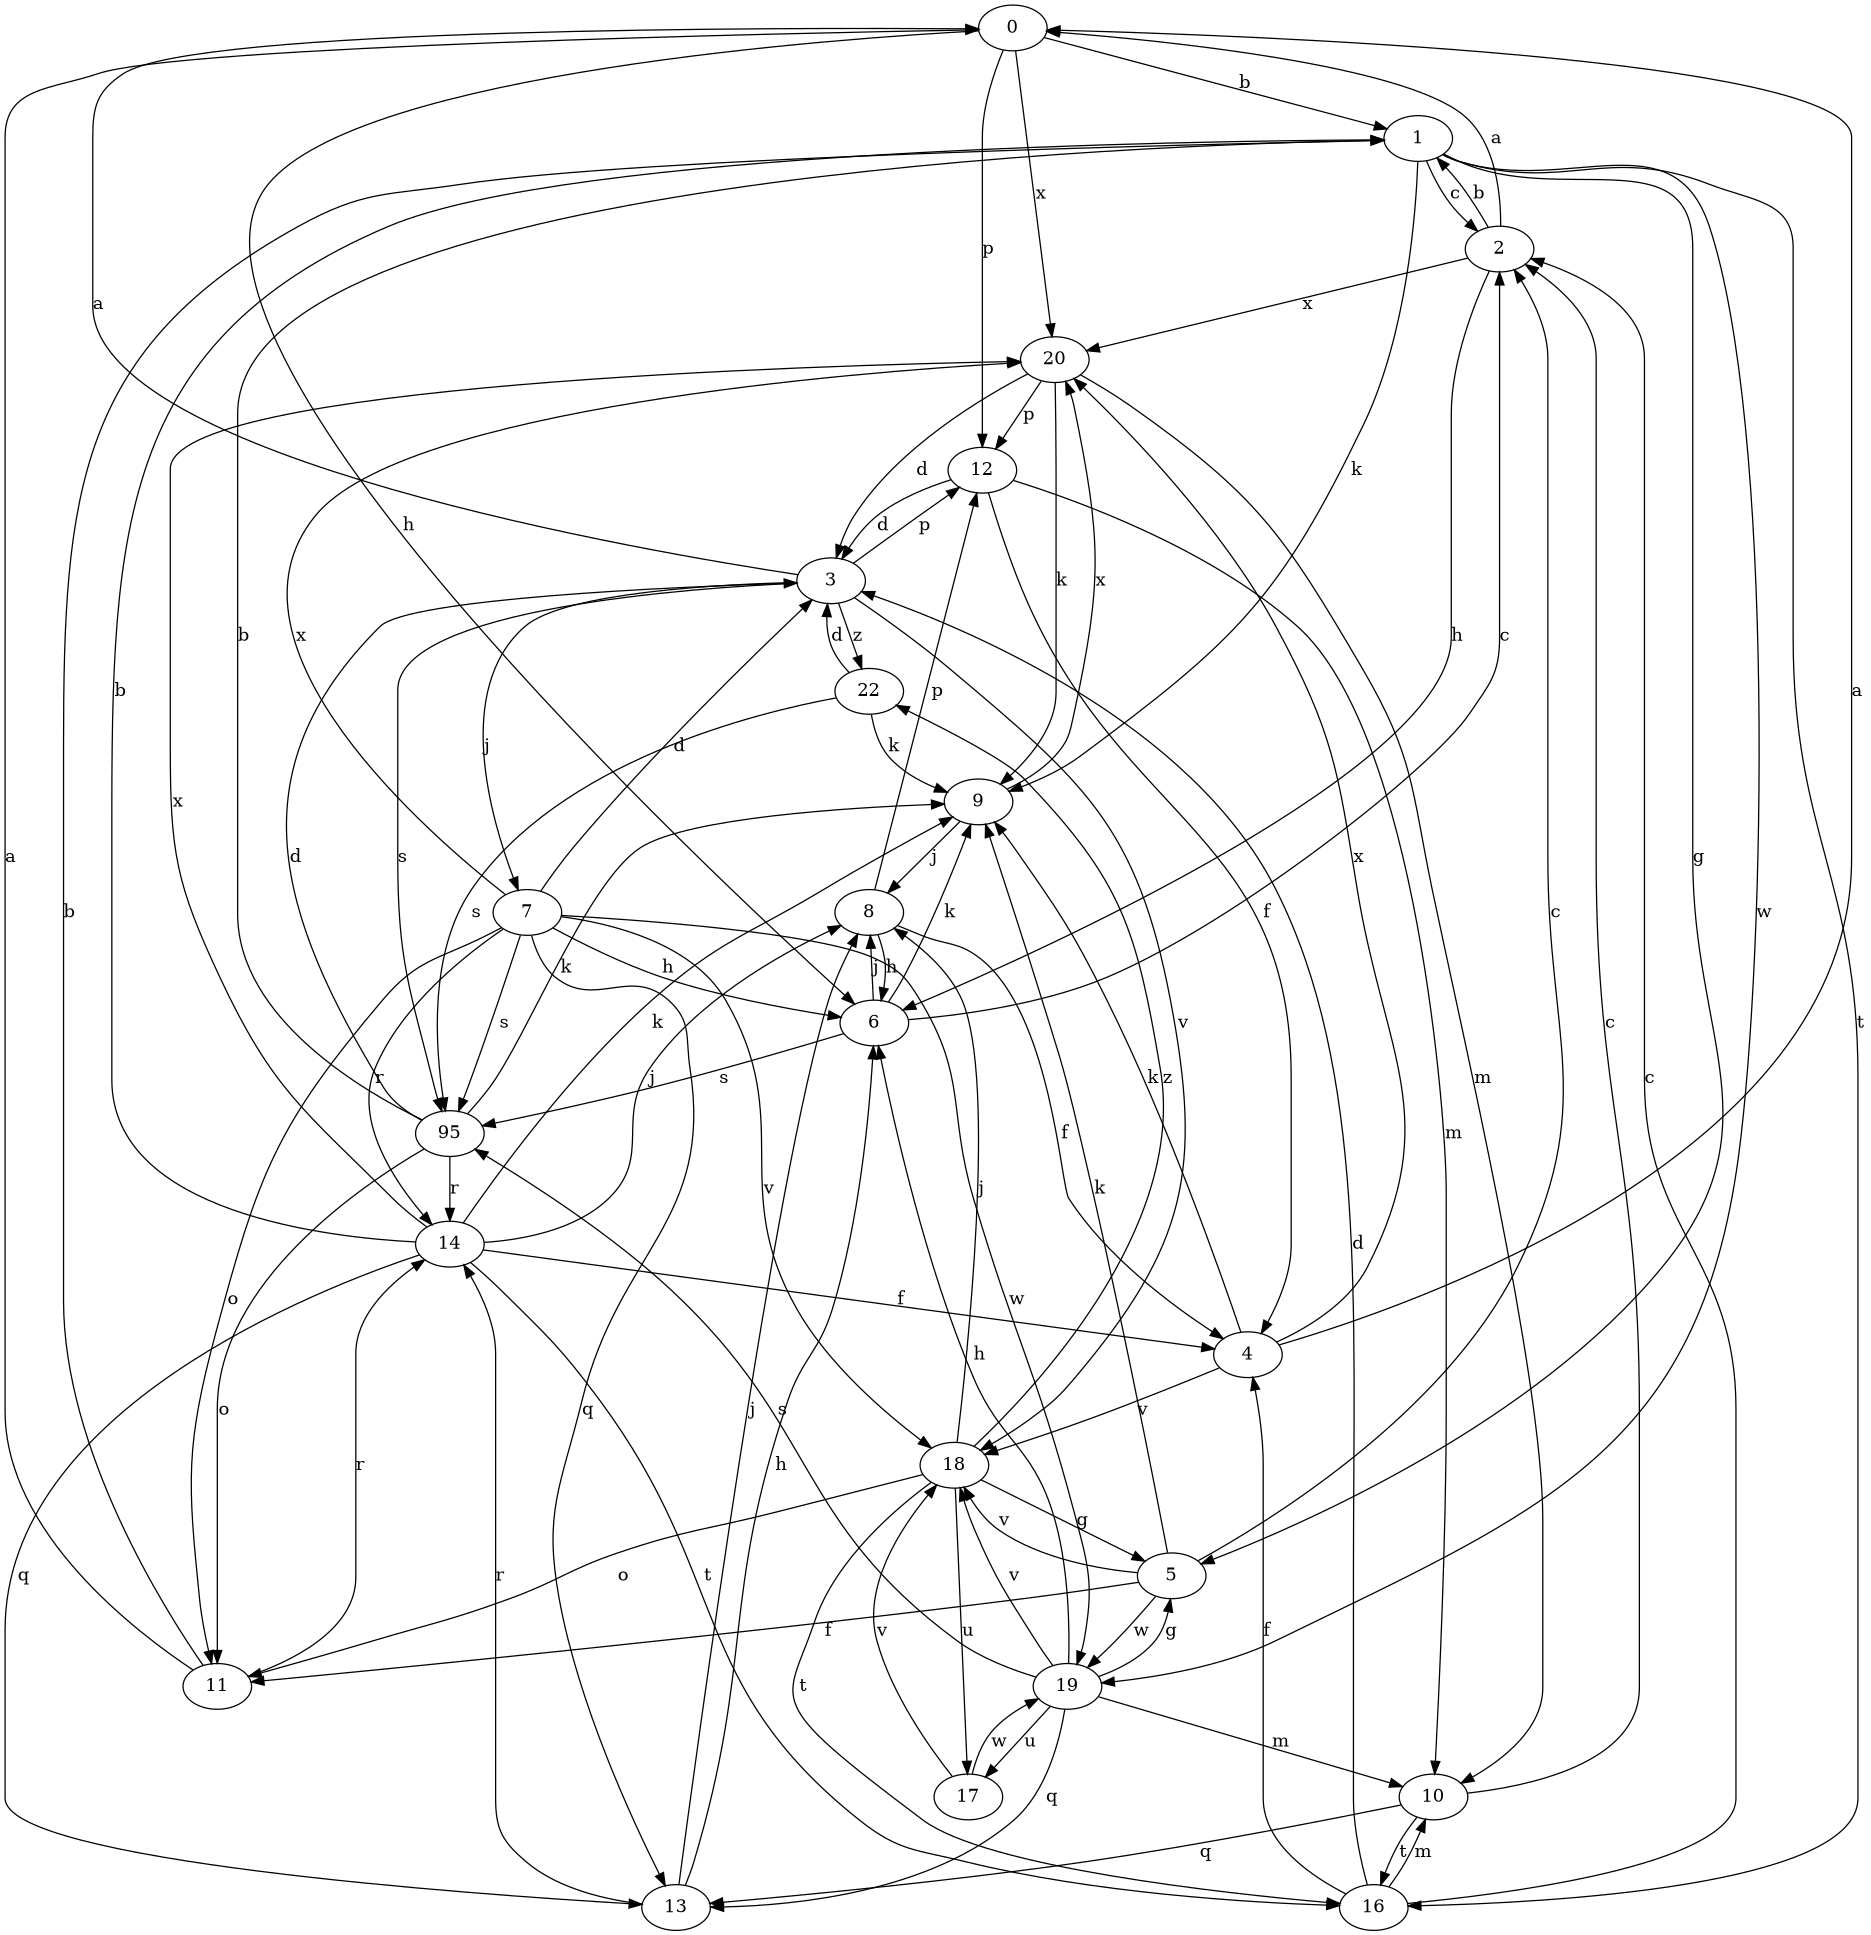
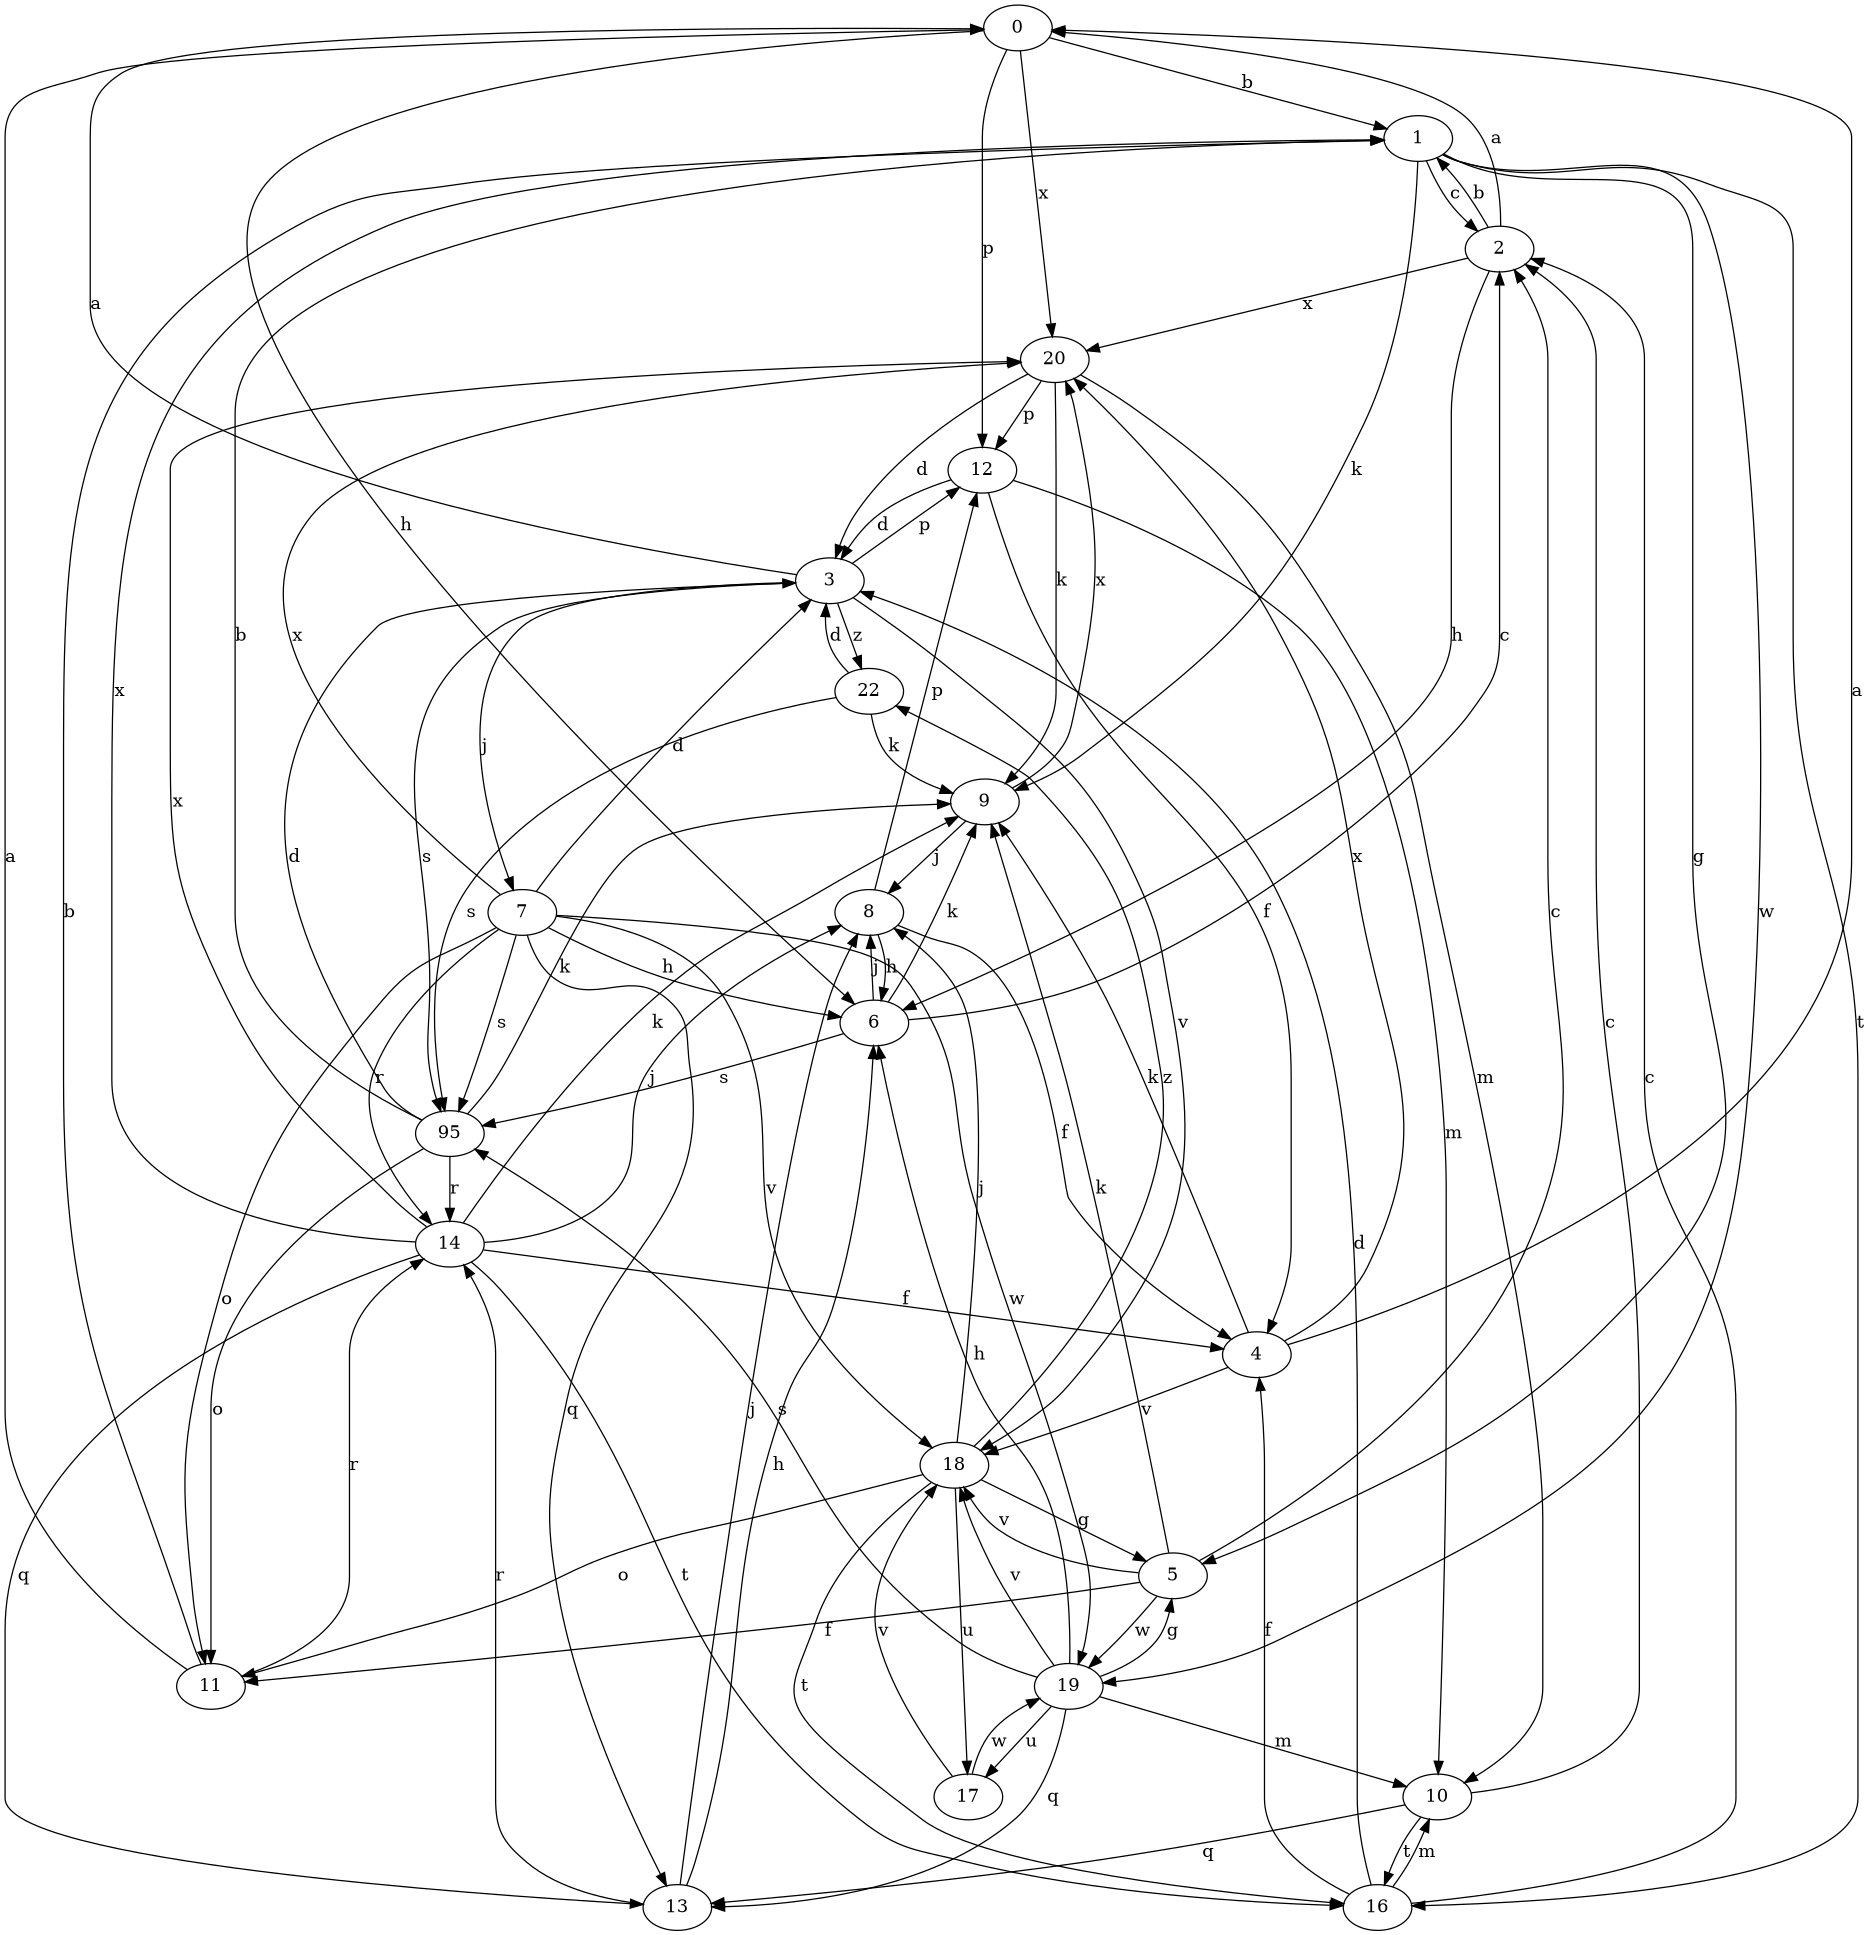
edge "14" -> "1": label "b" -> "x"
